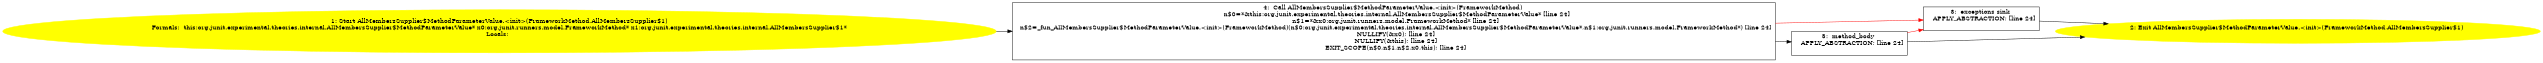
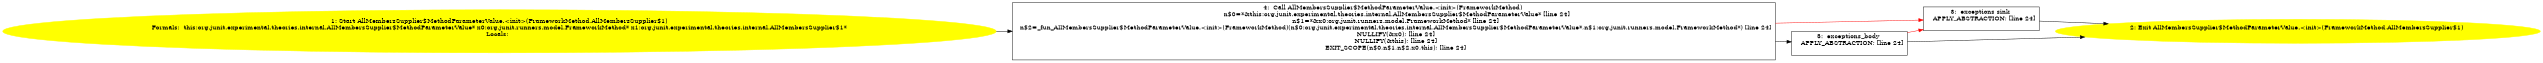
node "5:  method_body APPLY_ABSTRACTION; [line 24]": label "5:  method_body APPLY_ABSTRACTION; [line 24]" -> "5:  exceptions_body APPLY_ABSTRACTION; [line 24]"
